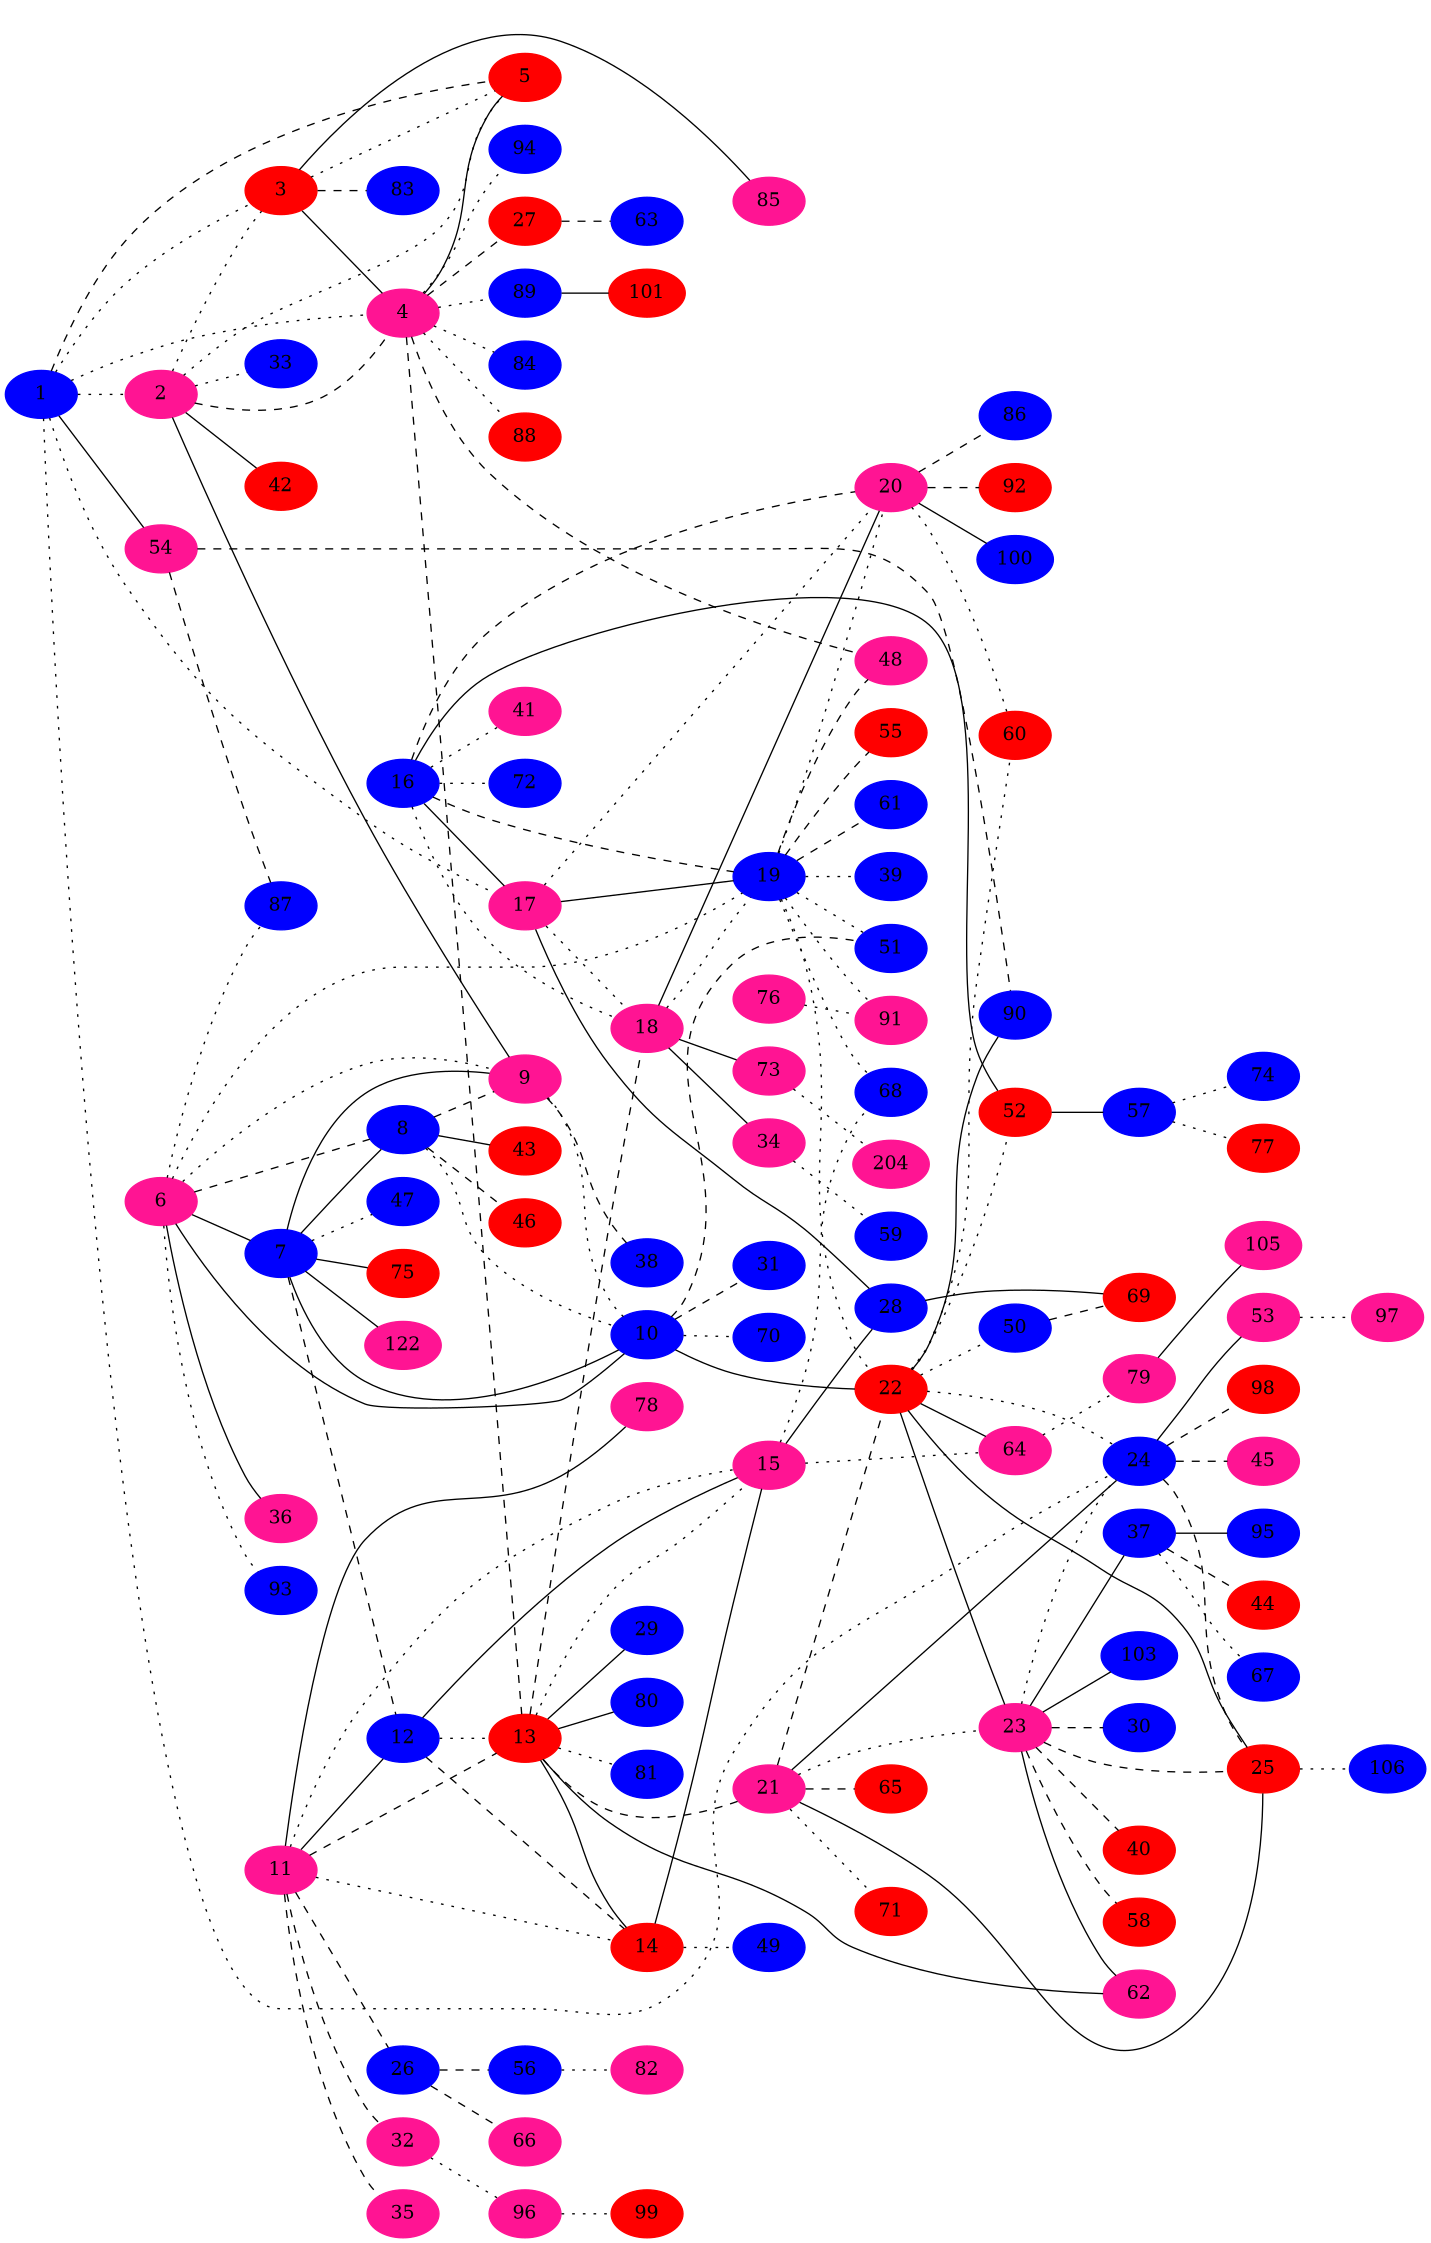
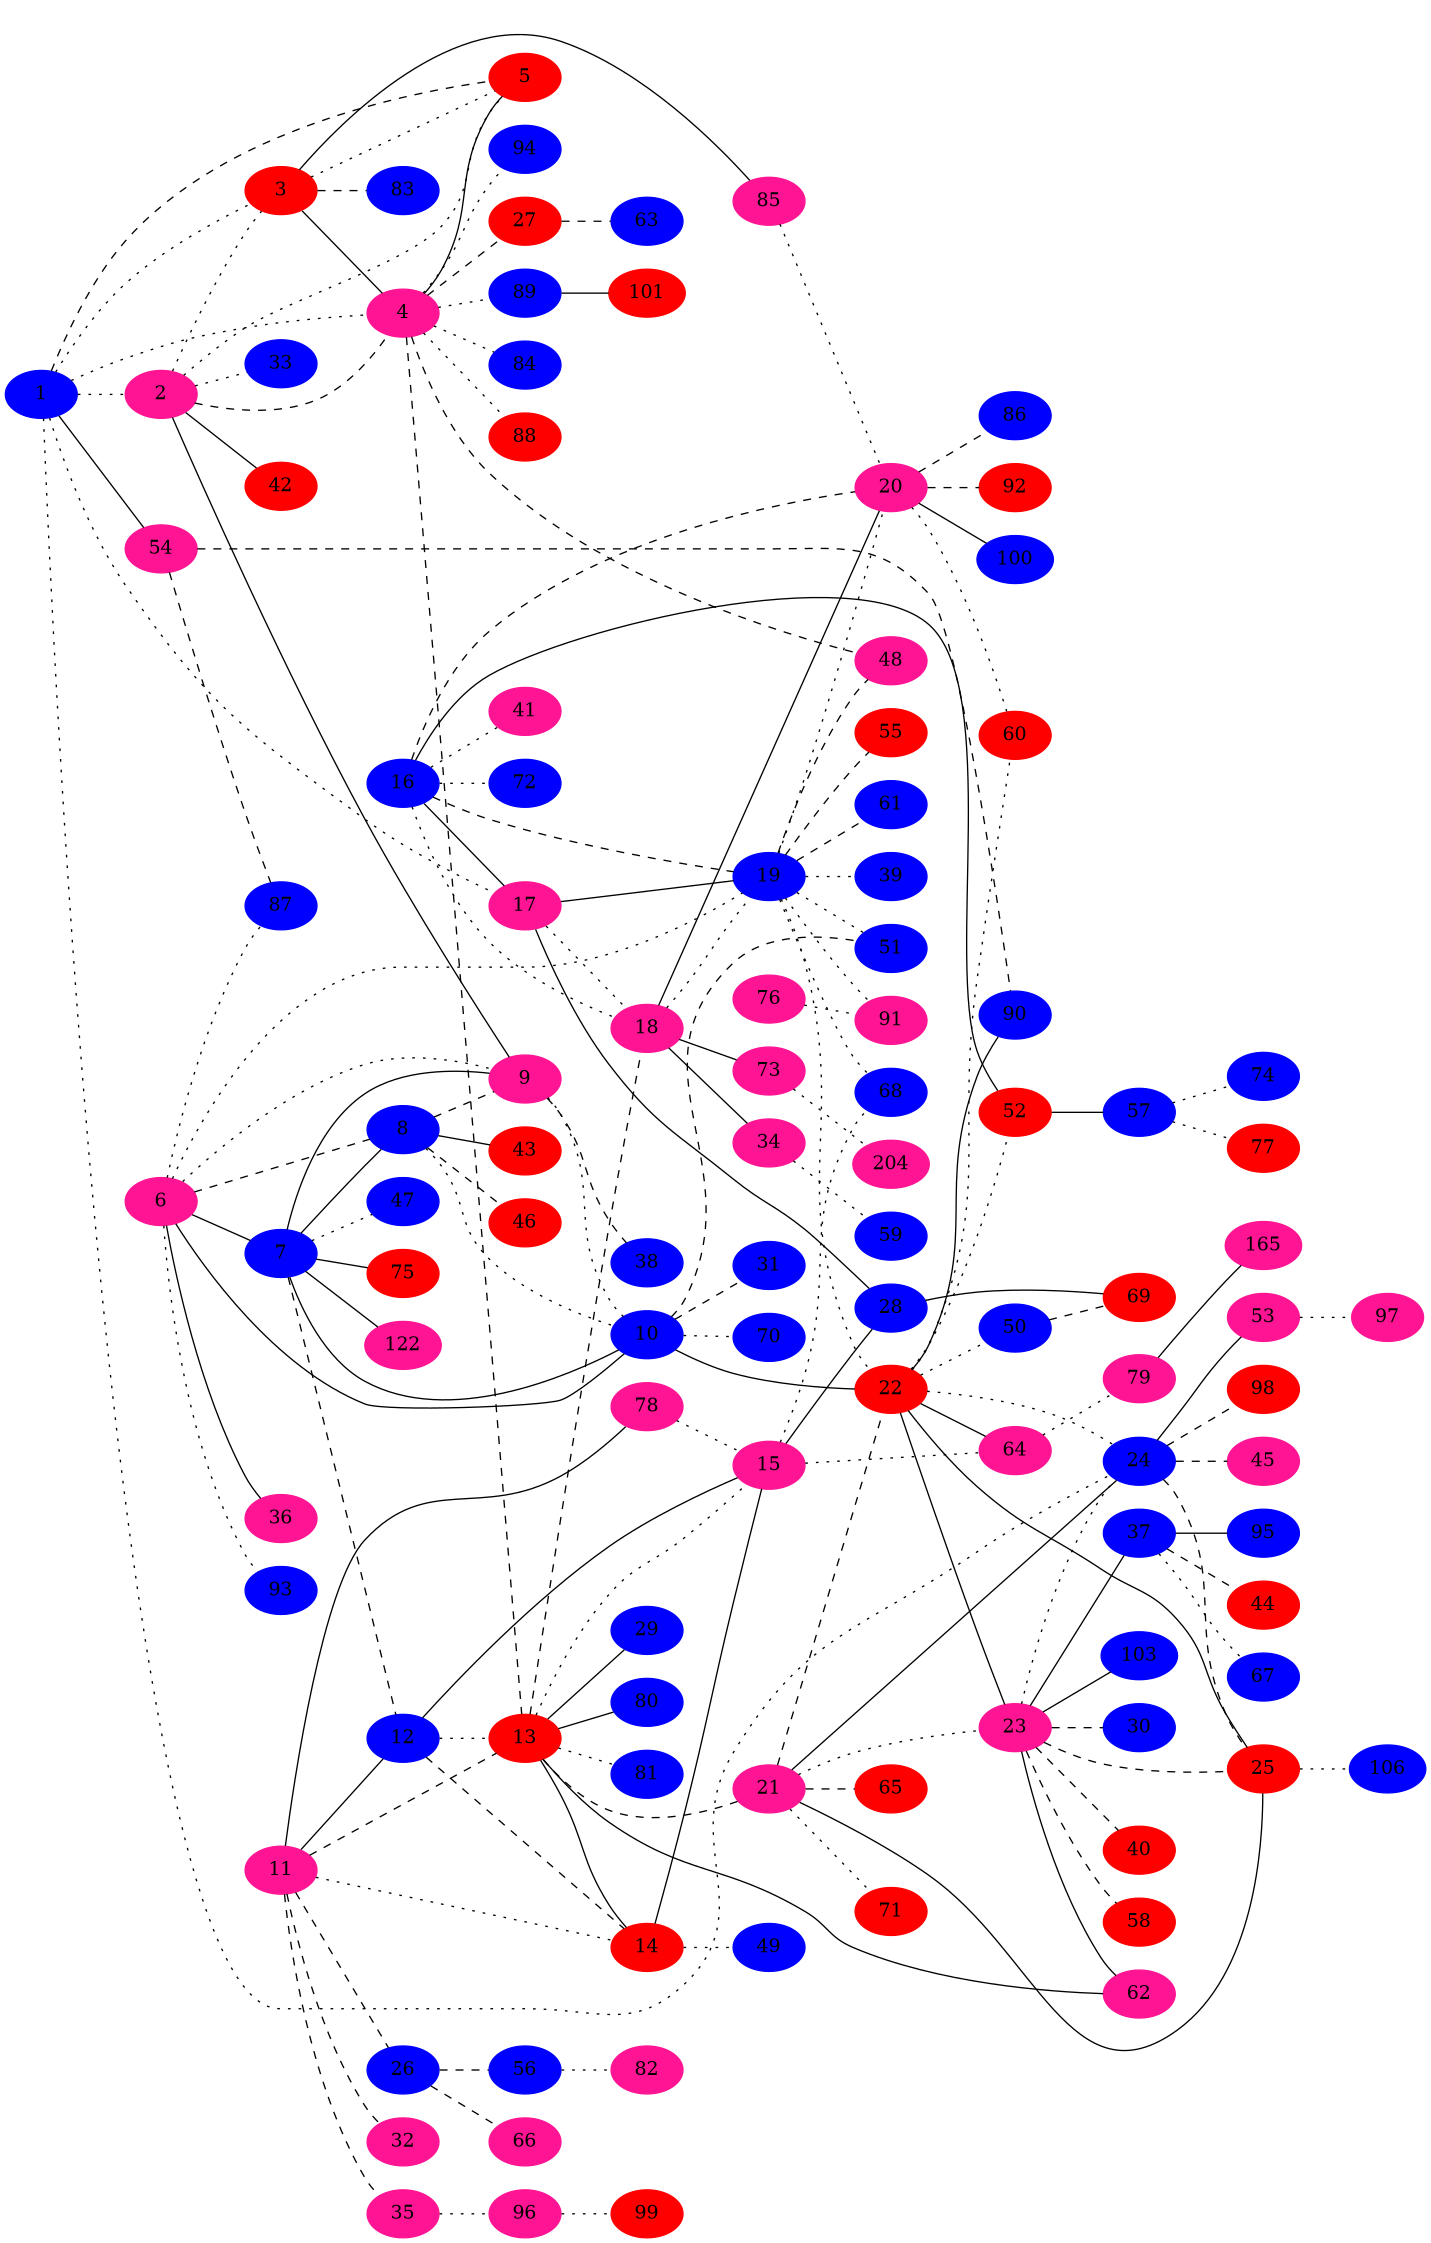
edge "20" -- "17": now "20" -- "85"
node "105": label "105" -> "165"
edge "15" -- "11": now "15" -- "78"
edge "32" -- "96": now "35" -- "96"
